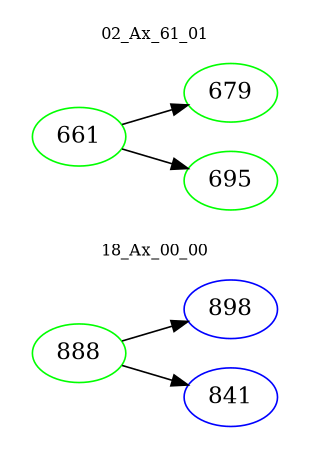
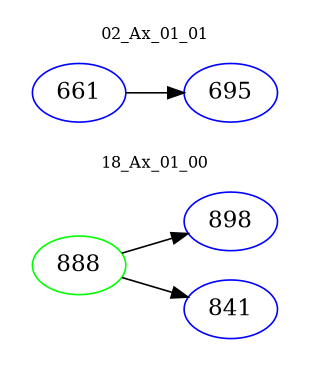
cluster "02_Ax_61_01": label "02_Ax_61_01" -> "02_Ax_01_01"
node "679": removed
node "661": color green -> blue
node "695": color green -> blue
cluster "18_Ax_00_00": label "18_Ax_00_00" -> "18_Ax_01_00"
